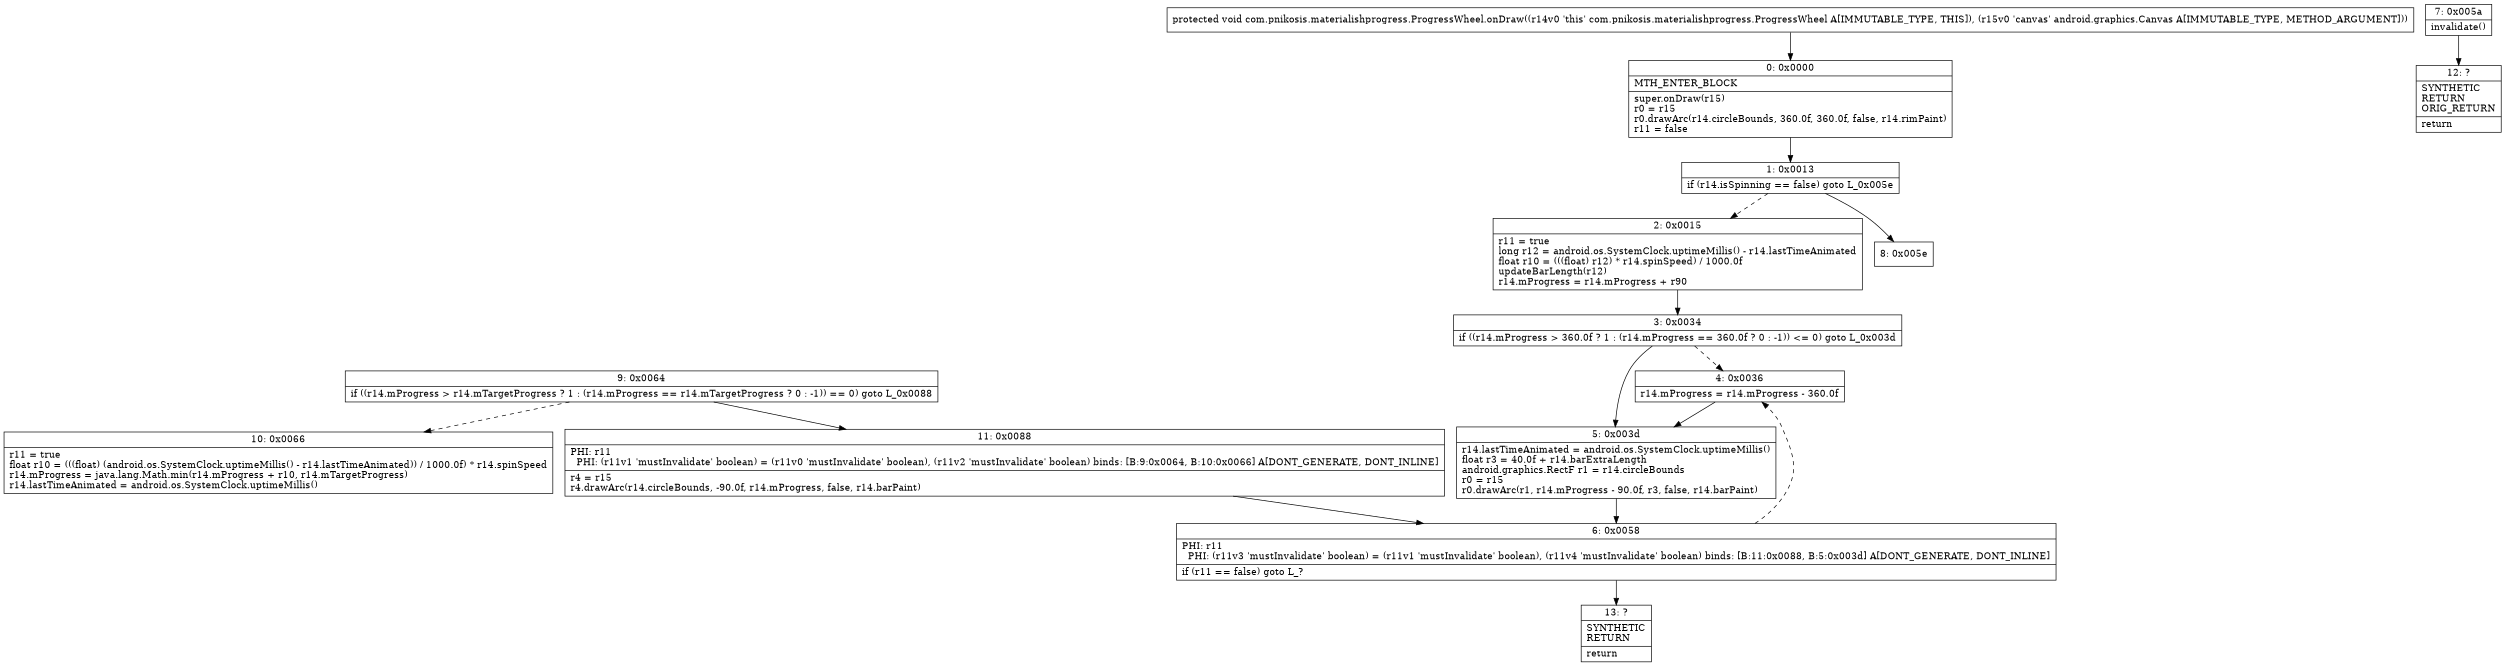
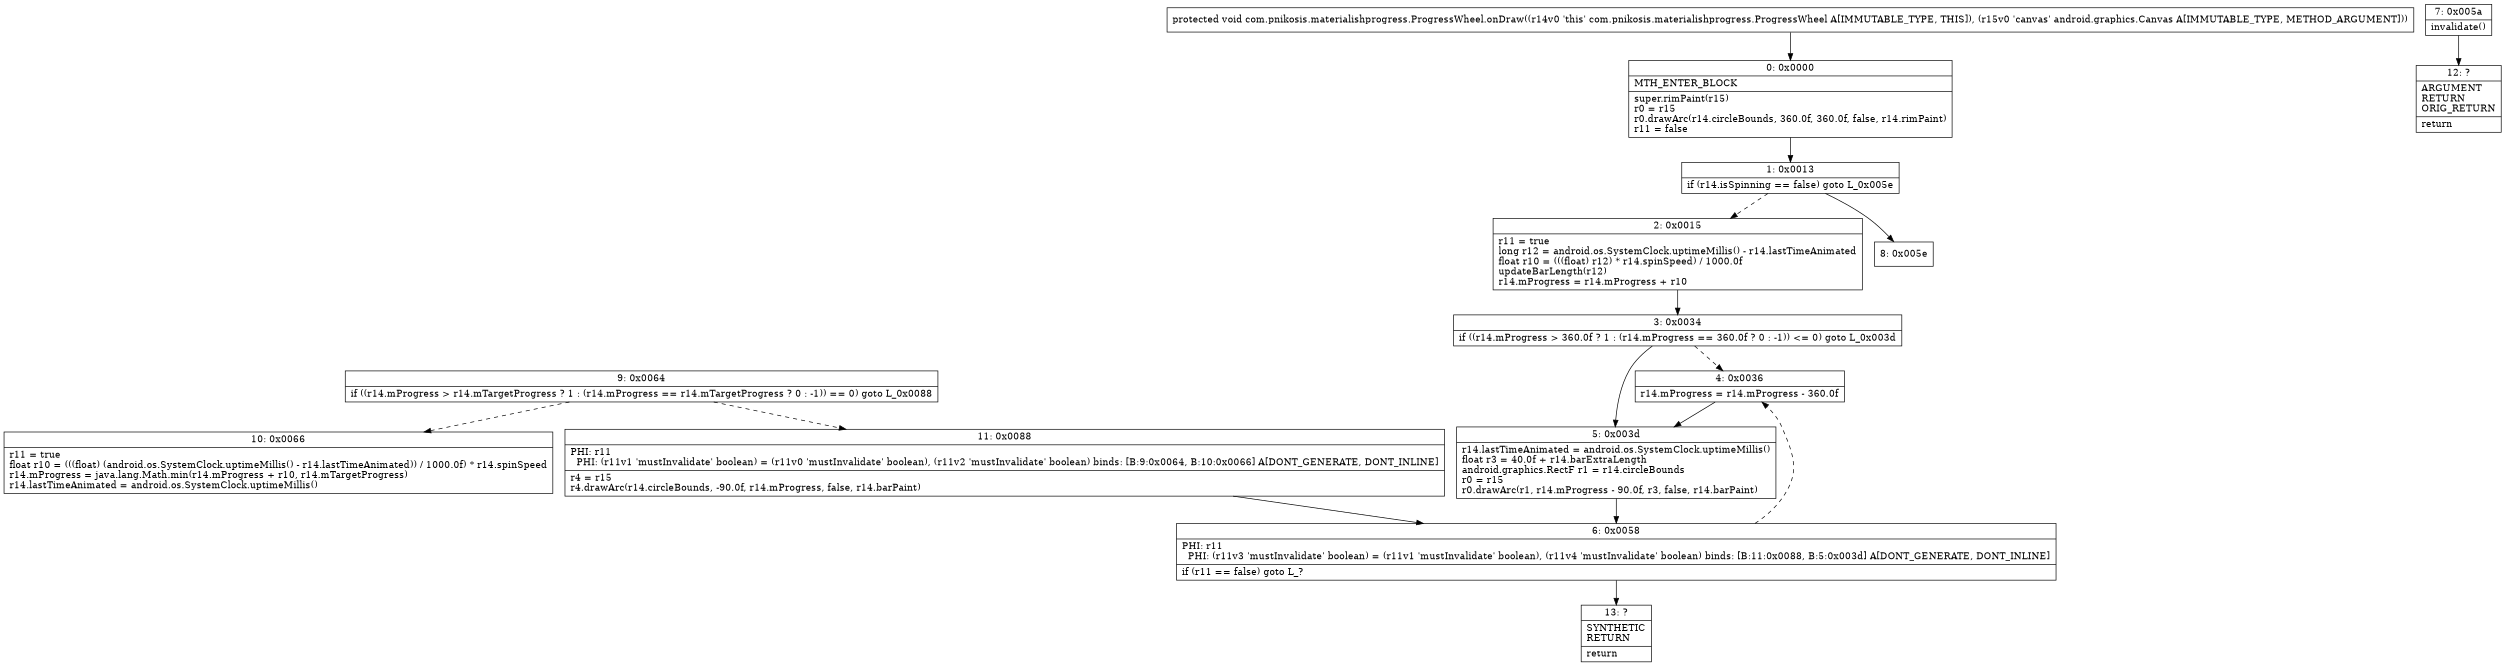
node "12: ?": text "SYNTHETIC" -> "ARGUMENT"
node "0: 0x0000": text "super.onDraw(r15)" -> "super.rimPaint(r15)"
node "2: 0x0015": text "r14.mProgress = r14.mProgress + r90" -> "r14.mProgress = r14.mProgress + r10"
edge "9: 0x0064" -> "11: 0x0088": style solid -> dashed
